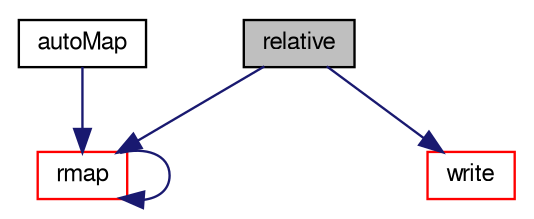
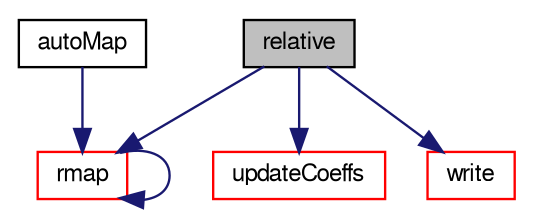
node "updateCoeffs": added
